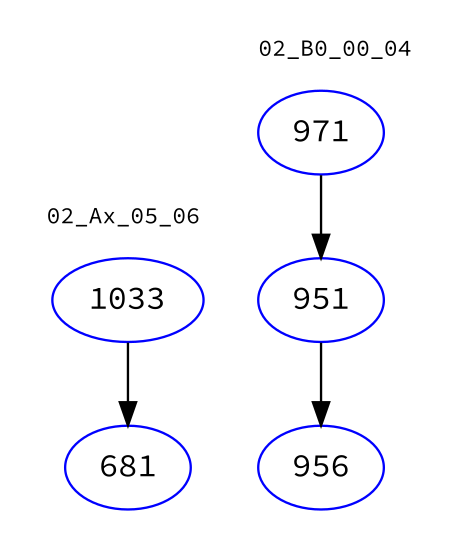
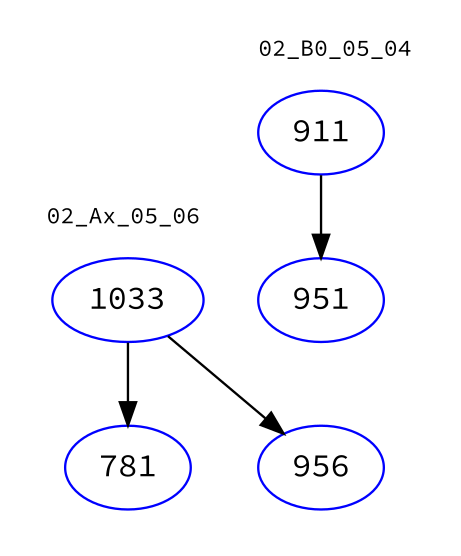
cluster "02_B0_00_04": label "02_B0_00_04" -> "02_B0_05_04"
node "971": label "971" -> "911"
edge "951" -> "956": now "1033" -> "956"
node "681": label "681" -> "781"
